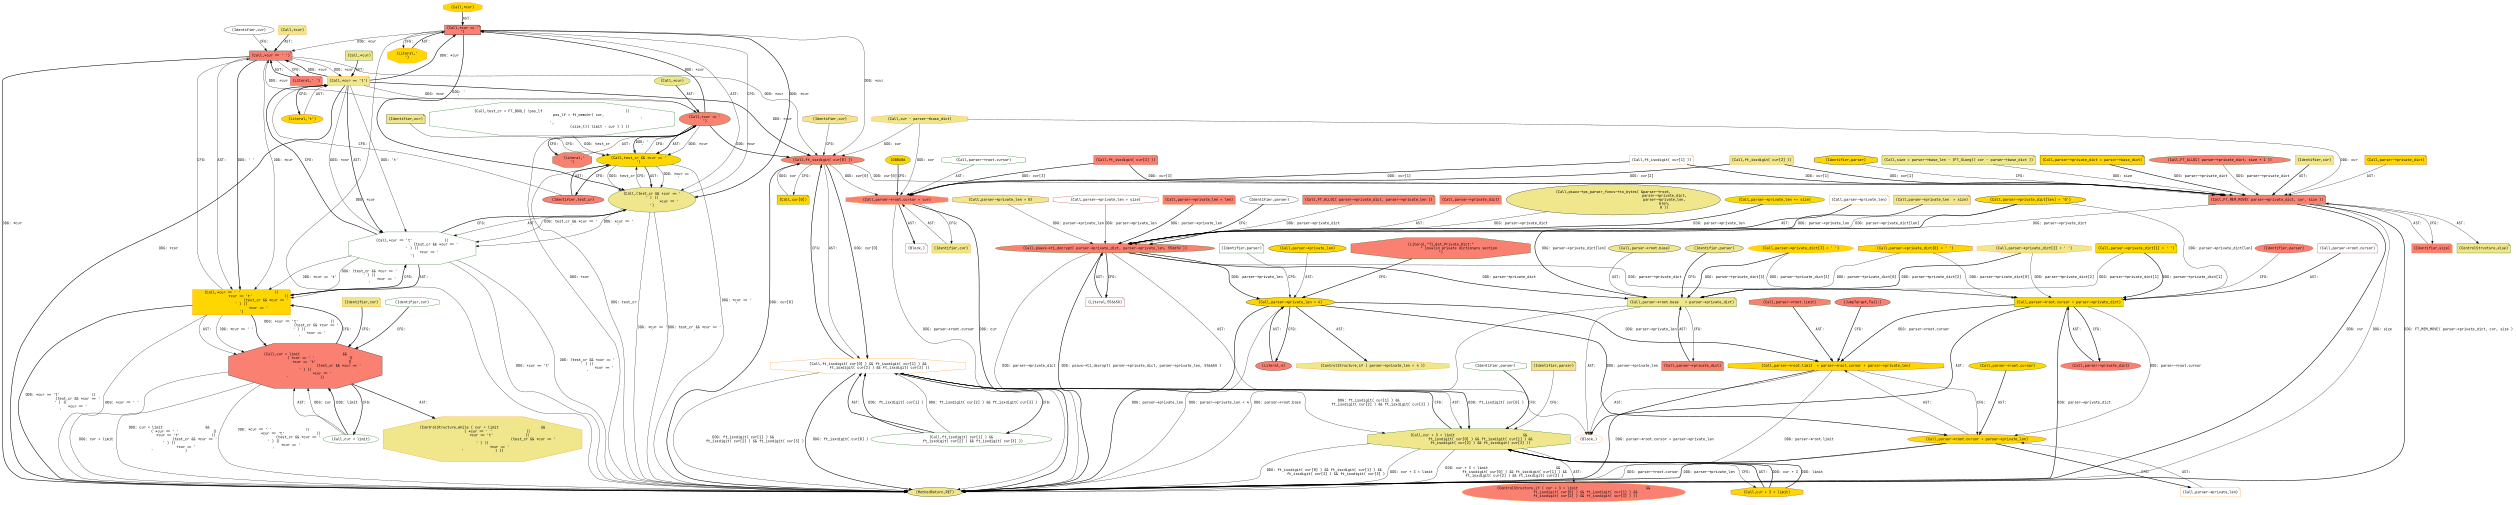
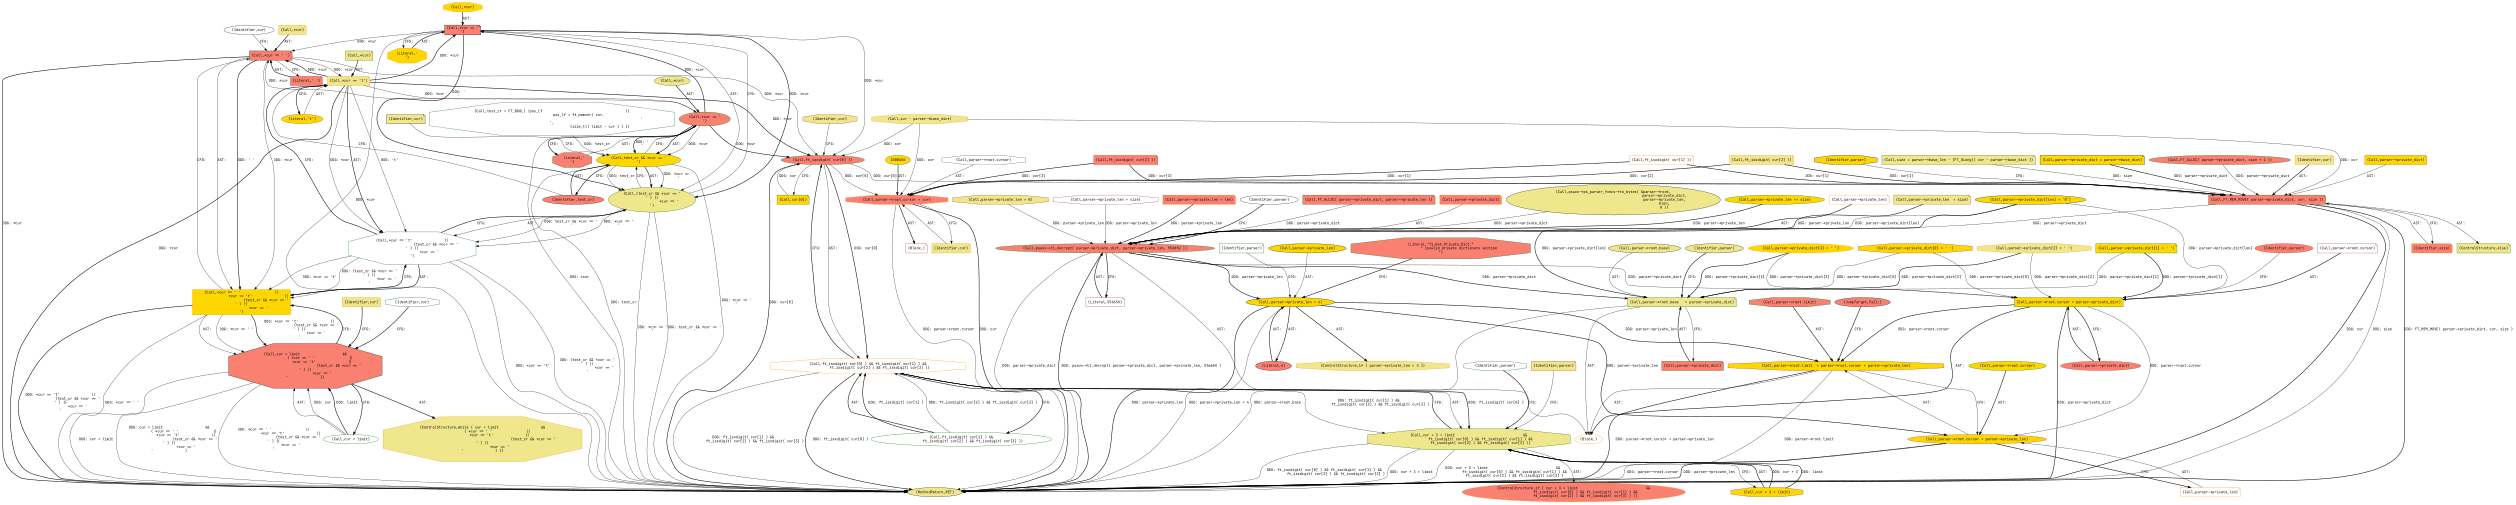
edge "1000606" -> "(Call,parser->root.cursor = cur)": label "CFG: " -> "AST: "
edge "(Call,parser->private_len < 4)" -> "(Literal,4)": label "CFG: " -> "AST: "
